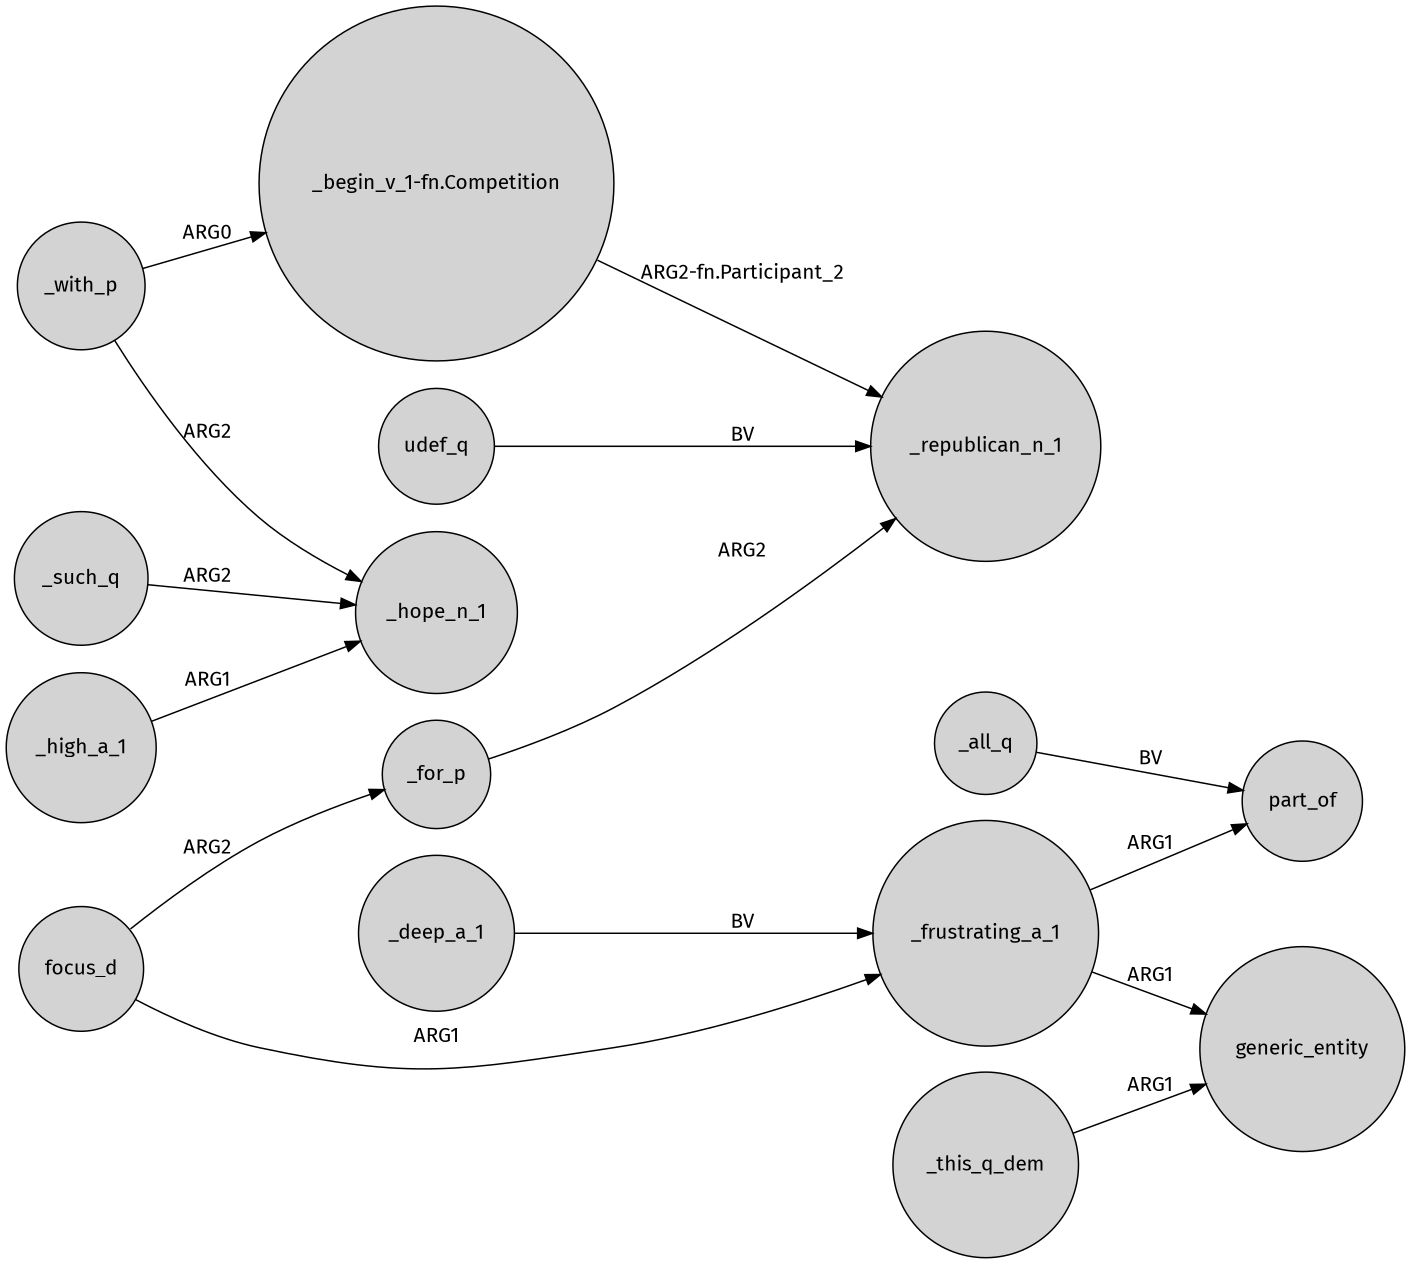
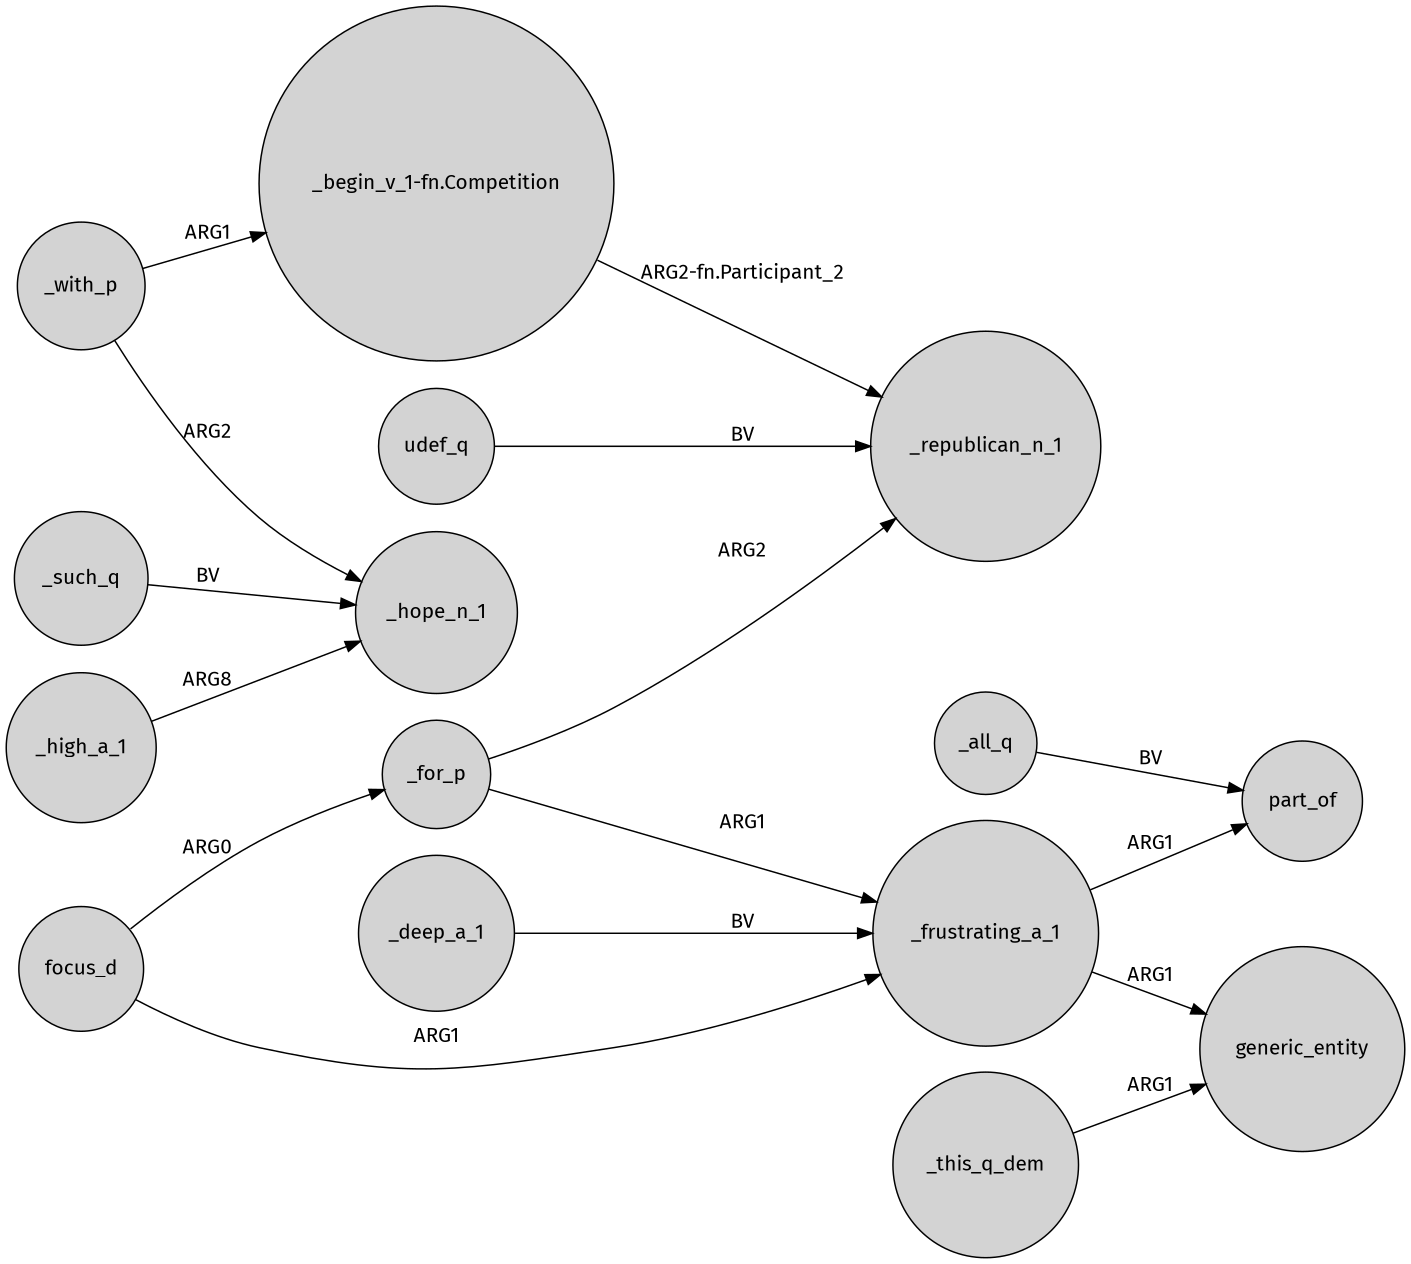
edge "_with_p" -> "_begin_v_1-fn.Competition": label "ARG0" -> "ARG1"
edge "_such_q" -> "_hope_n_1": label "ARG2" -> "BV"
edge "_high_a_1" -> "_hope_n_1": label "ARG1" -> "ARG8"
edge "_for_p" -> "_frustrating_a_1": added, label "ARG1"
edge "focus_d" -> "_for_p": label "ARG2" -> "ARG0"
